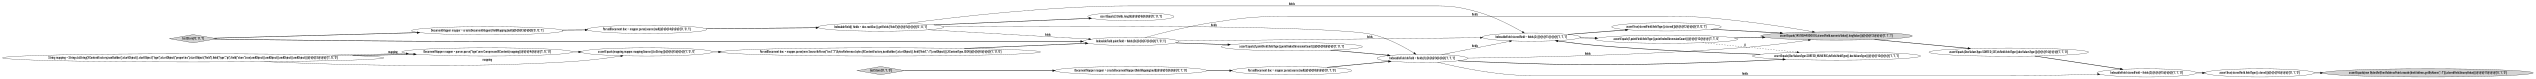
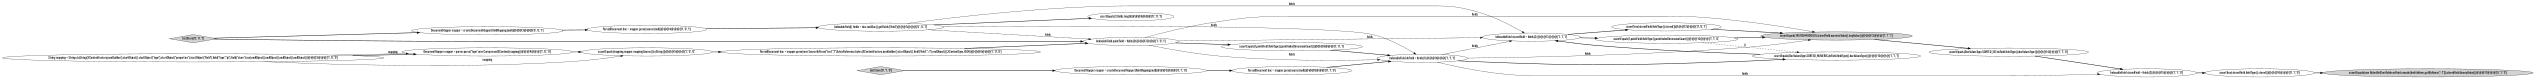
edge "IndexableField pointField = fields(0(@@@7@@@['1', '0', '1']" -> "IndexableField dvField = fields(1(@@@9@@@['1', '1', '1']": added, label "fields"
